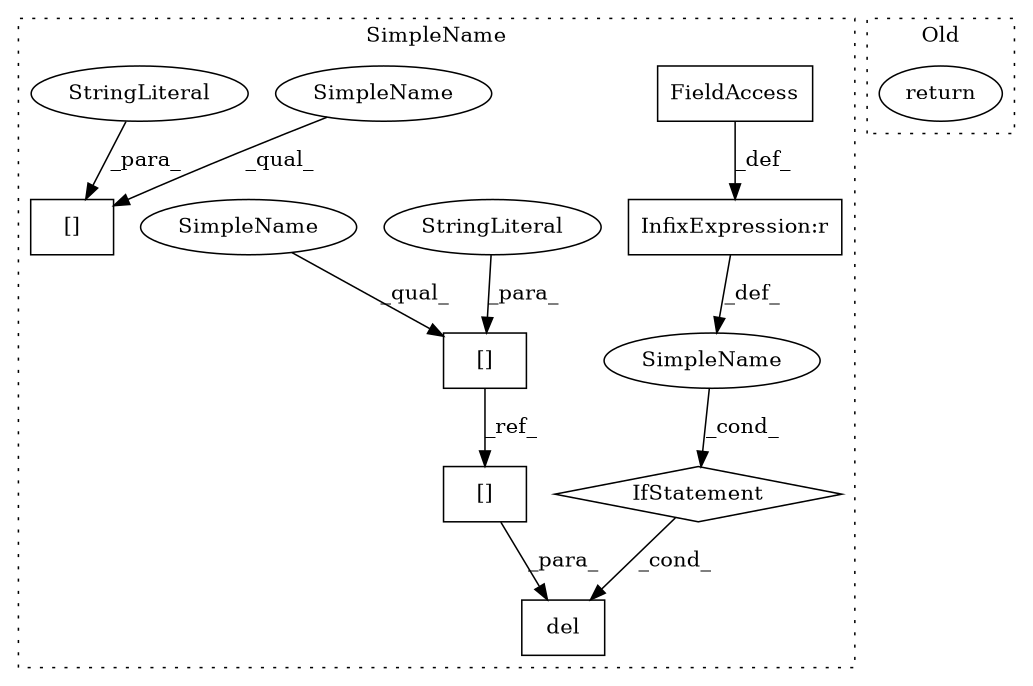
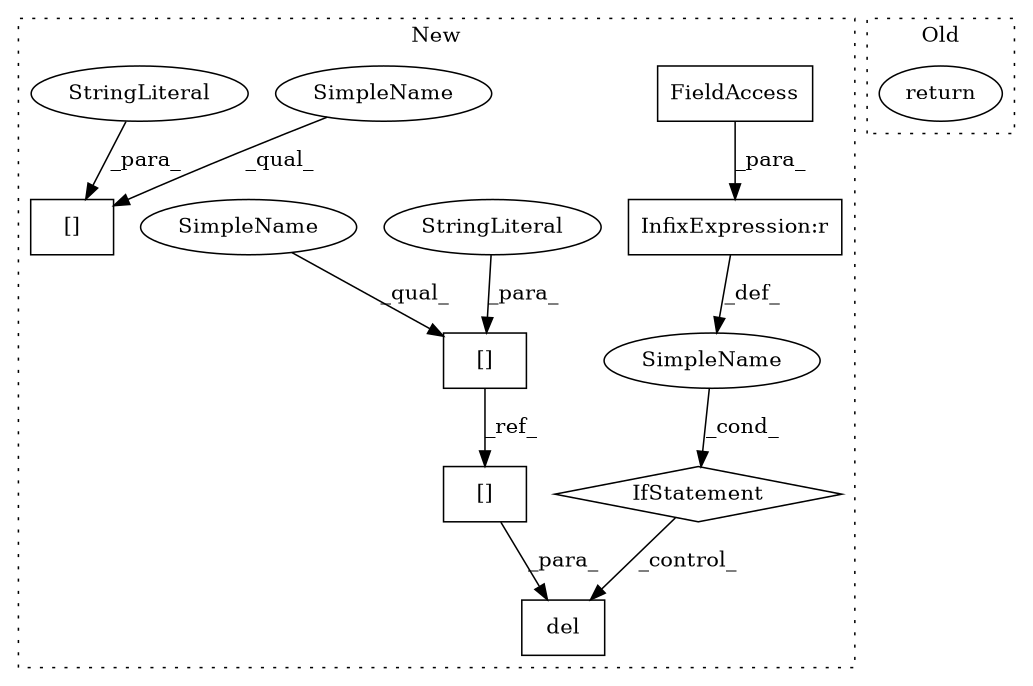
cluster "SimpleName": label "SimpleName" -> "New"
edge "FieldAccess" -> "InfixExpression:r": label "_def_" -> "_para_"
edge "IfStatement" -> "del": label "_cond_" -> "_control_"
